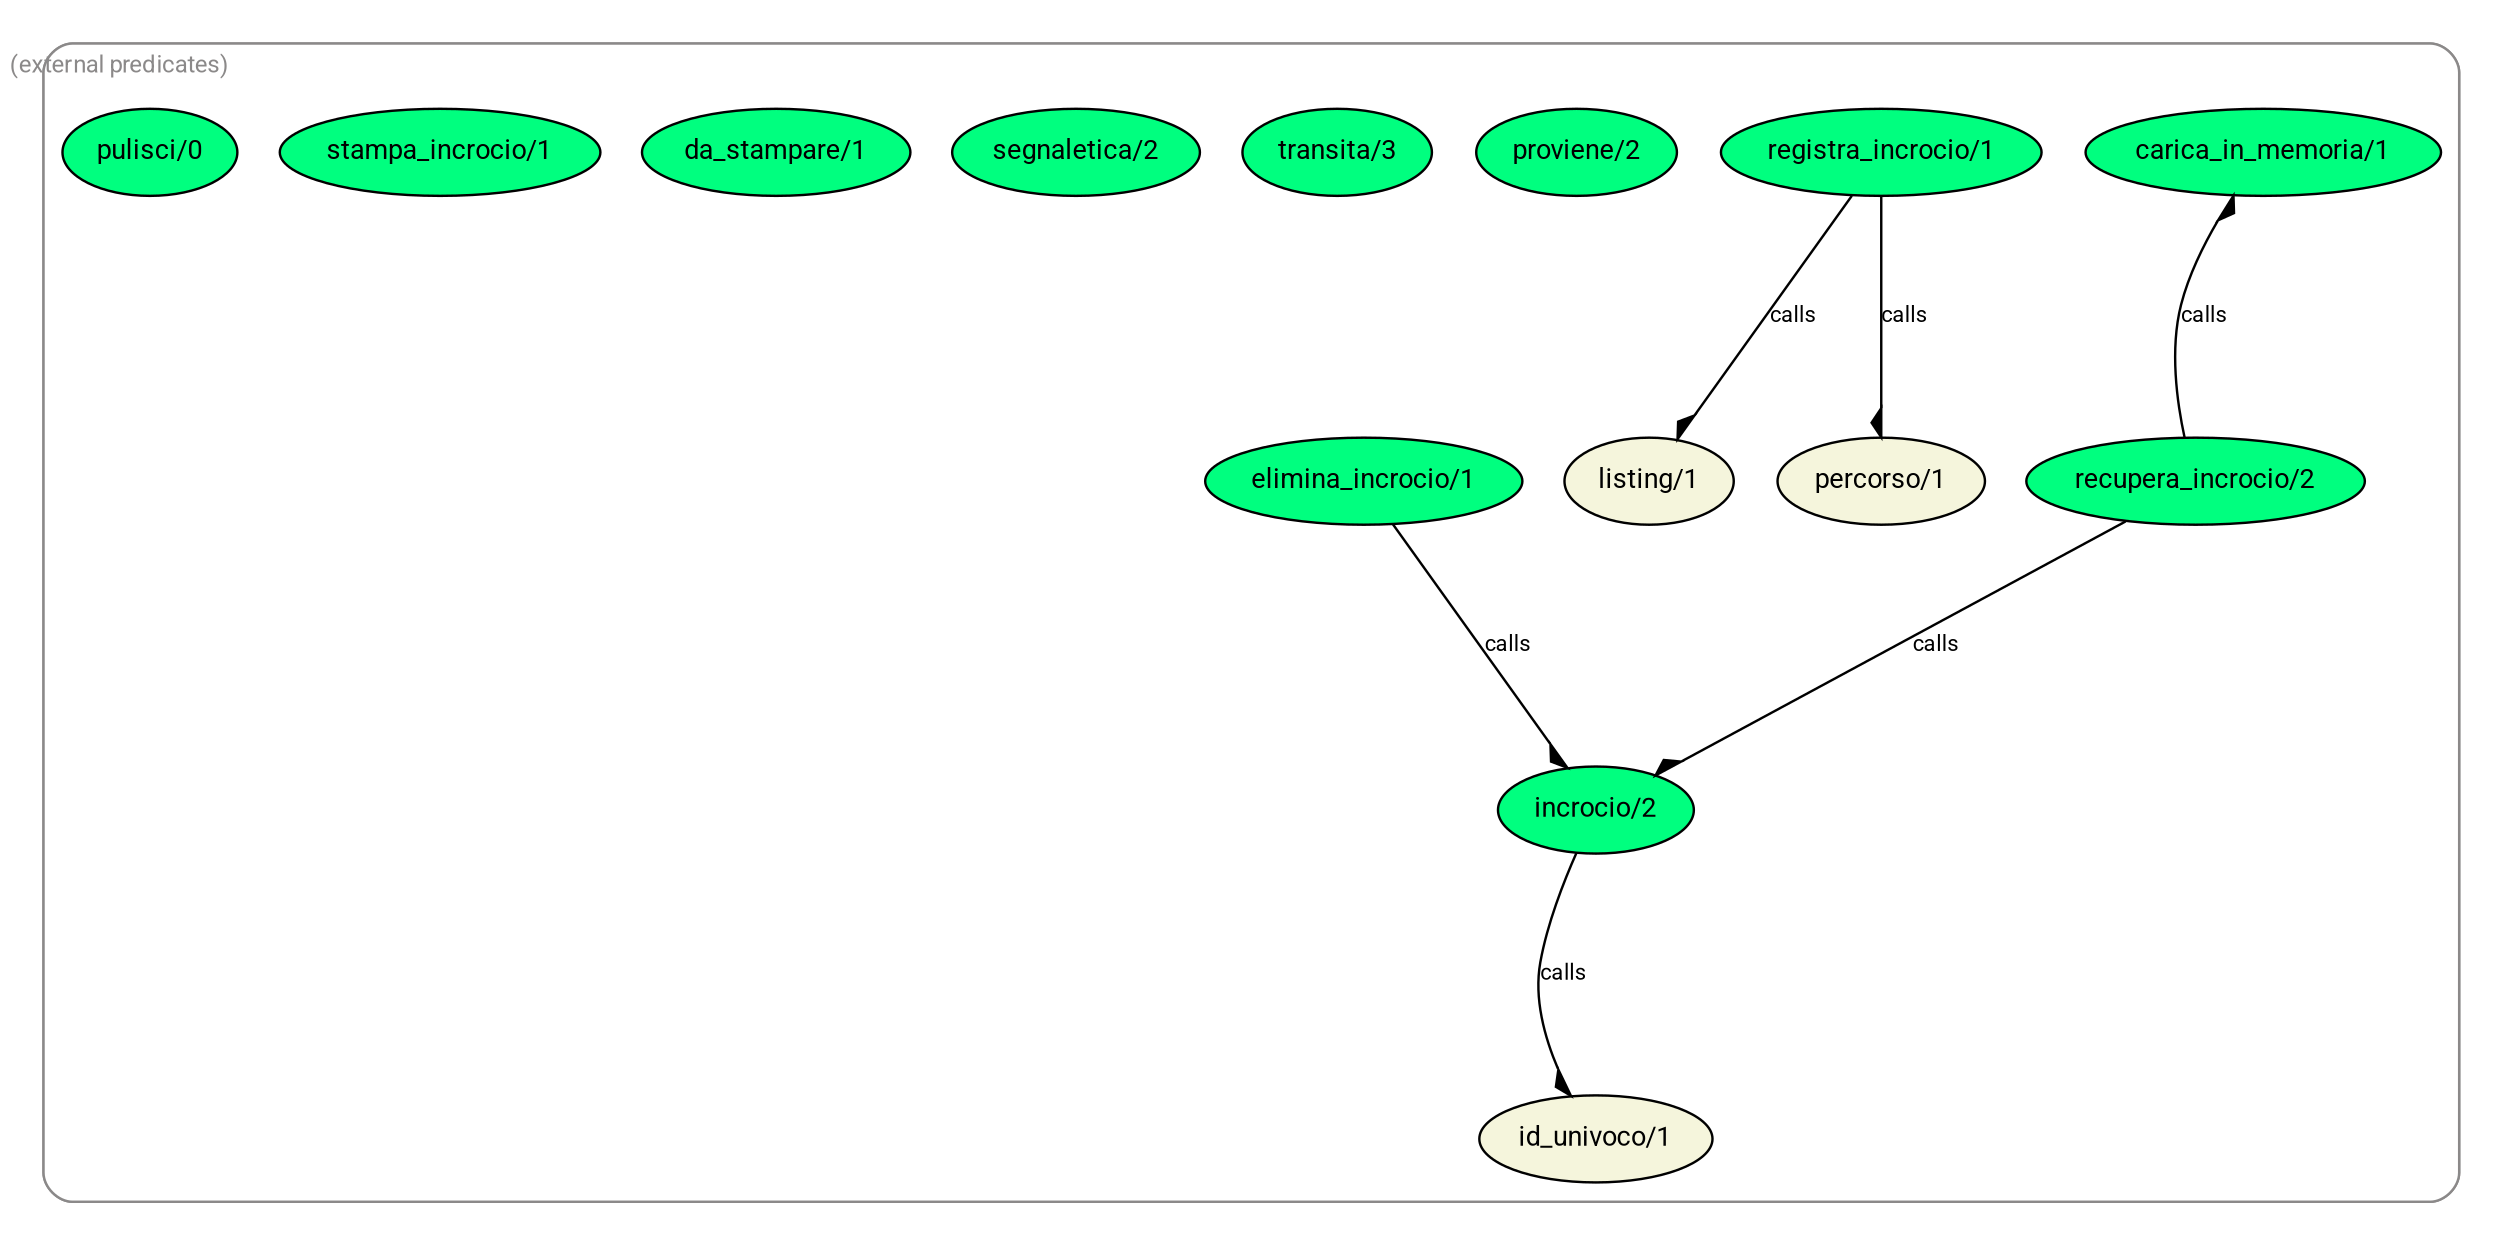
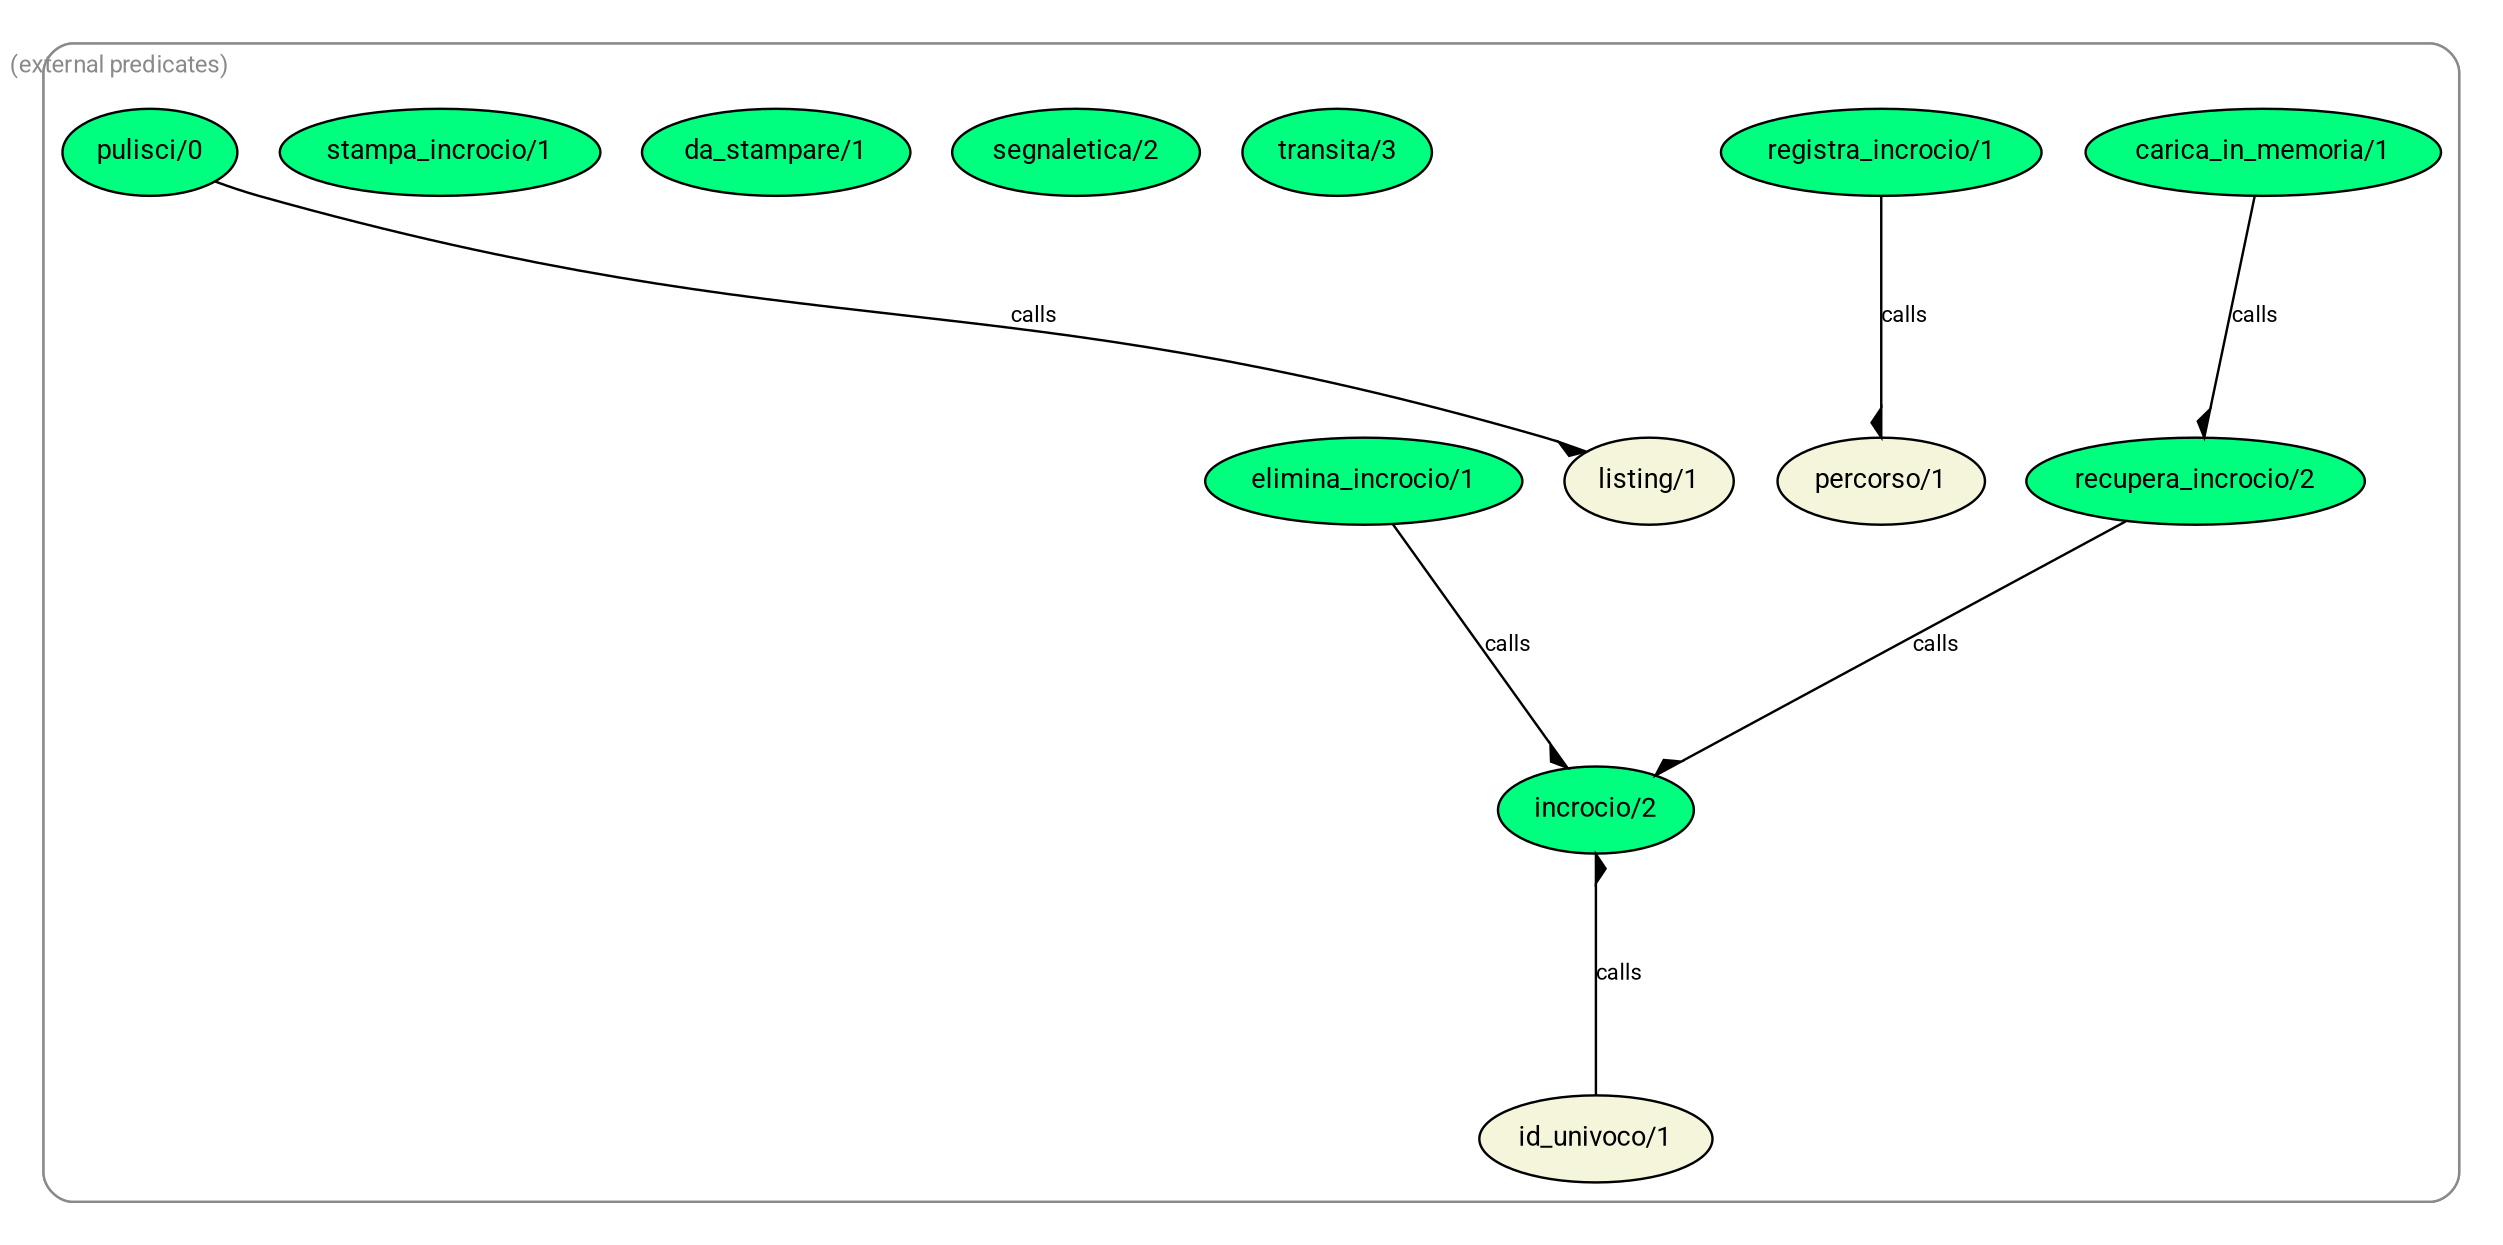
node "proviene/2": removed
edge "registra_incrocio/1" -> "listing/1": now "pulisci/0" -> "listing/1"
edge "recupera_incrocio/2" -> "carica_in_memoria/1": reversed
edge "incrocio/2" -> "id_univoco/1": reversed
